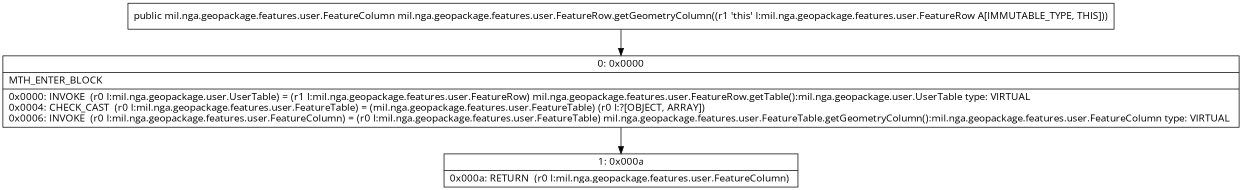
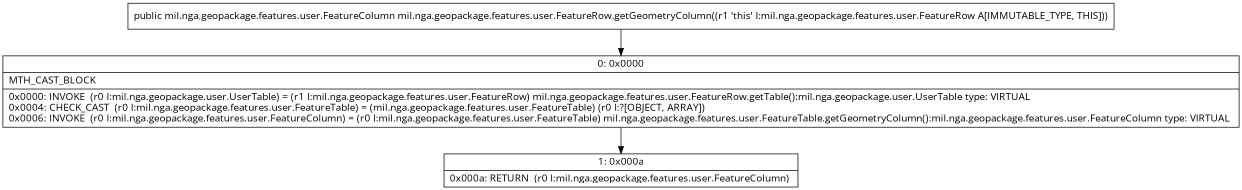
node "0: 0x0000": text "MTH_ENTER_BLOCK" -> "MTH_CAST_BLOCK"
